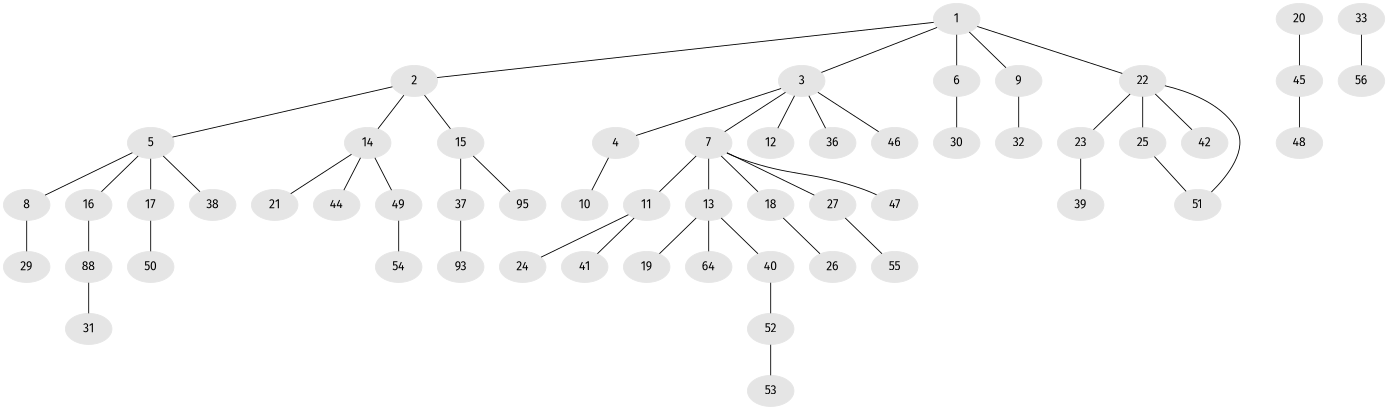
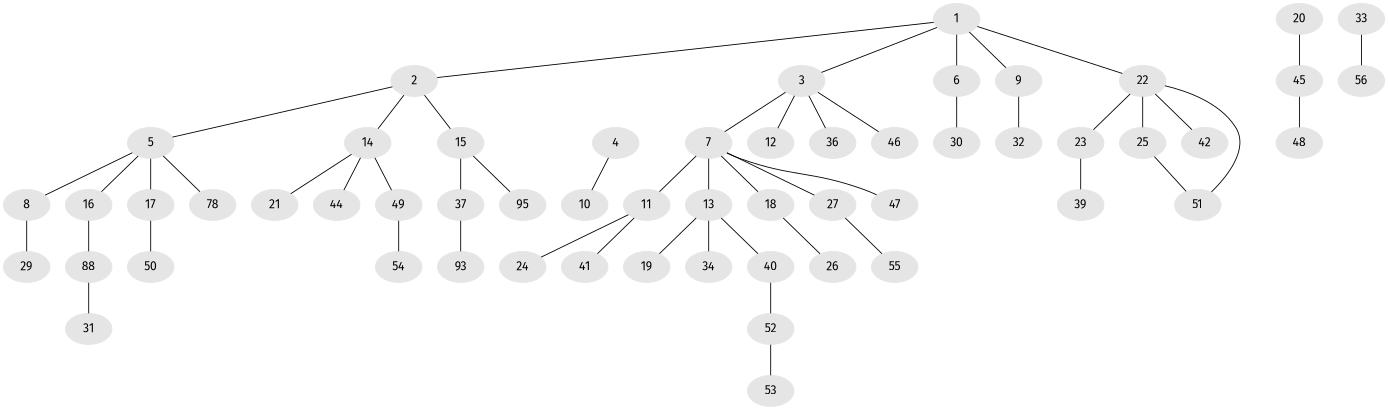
edge "3" -- "4": removed
node "38": label "38" -> "78"
node "64": label "64" -> "34"
